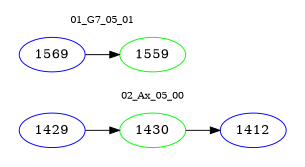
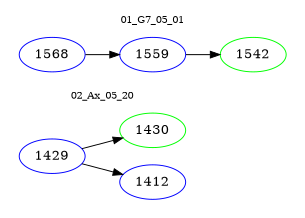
node "1569": label "1569" -> "1568"
node "1559": color green -> blue
node "1542": added
cluster "02_Ax_05_00": label "02_Ax_05_00" -> "02_Ax_05_20"
edge "1430" -> "1412": now "1429" -> "1412"
